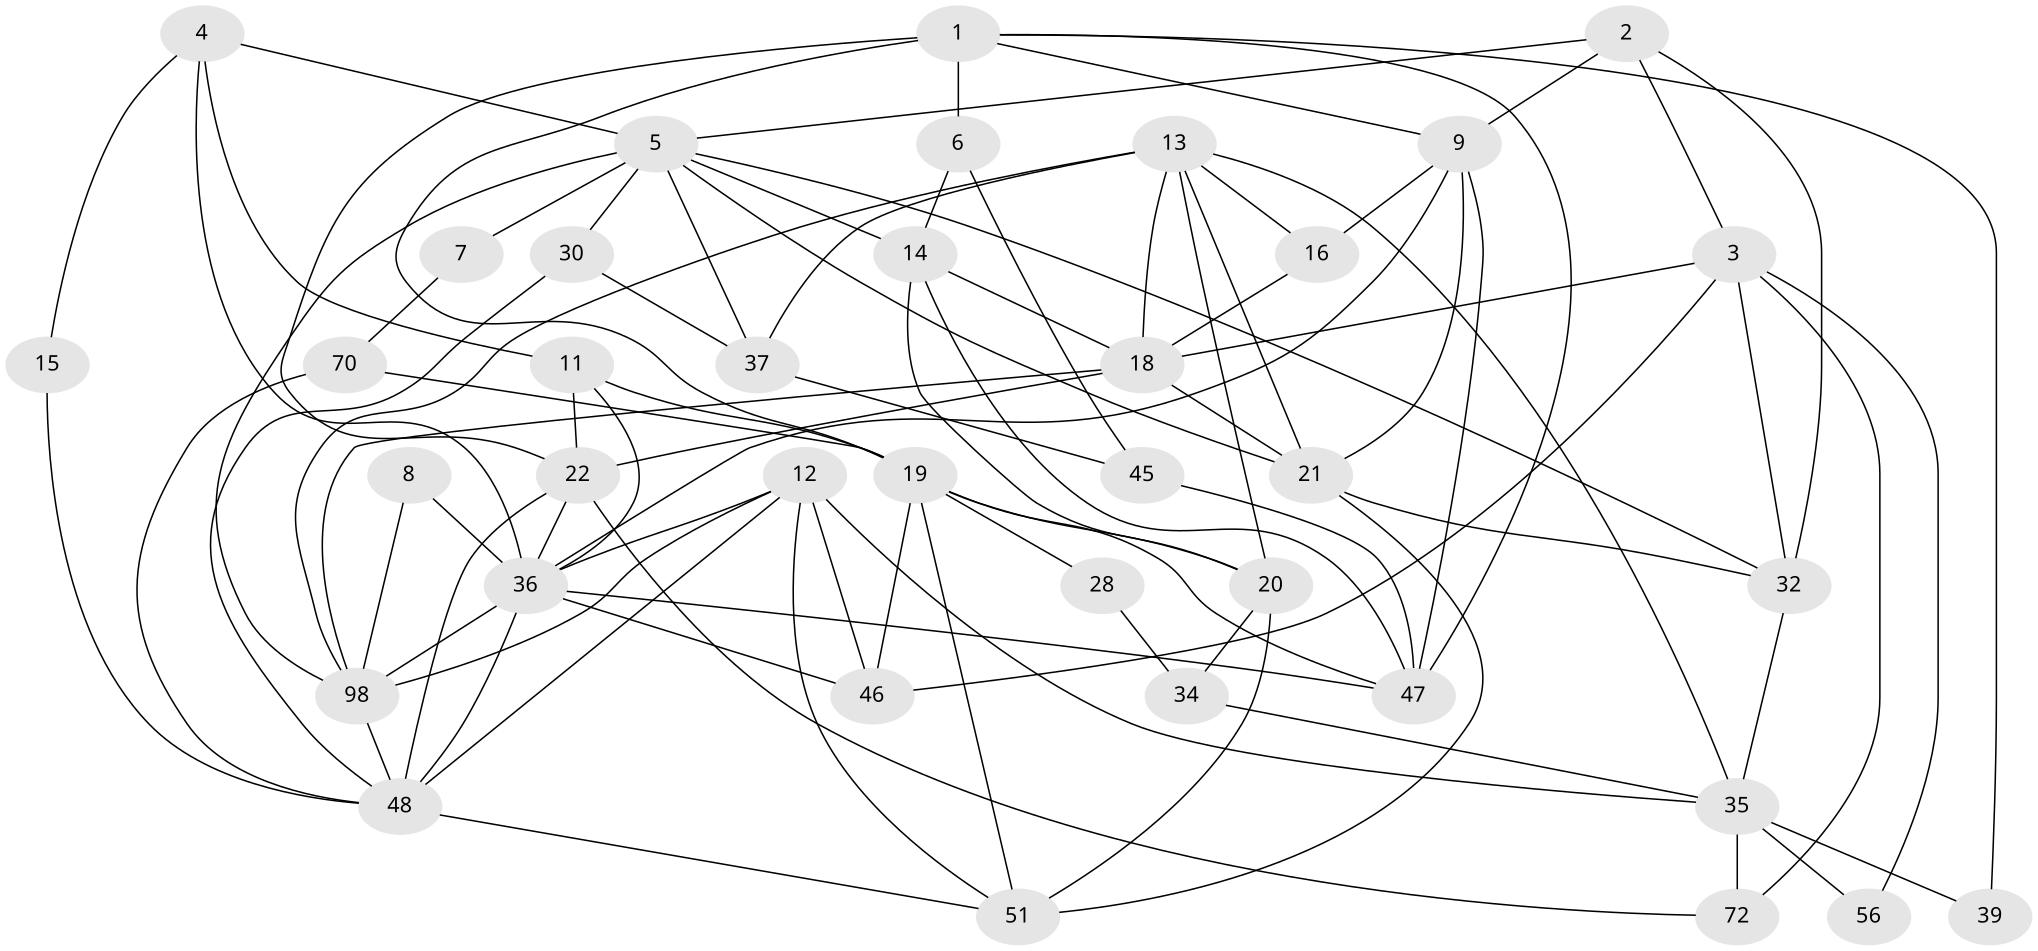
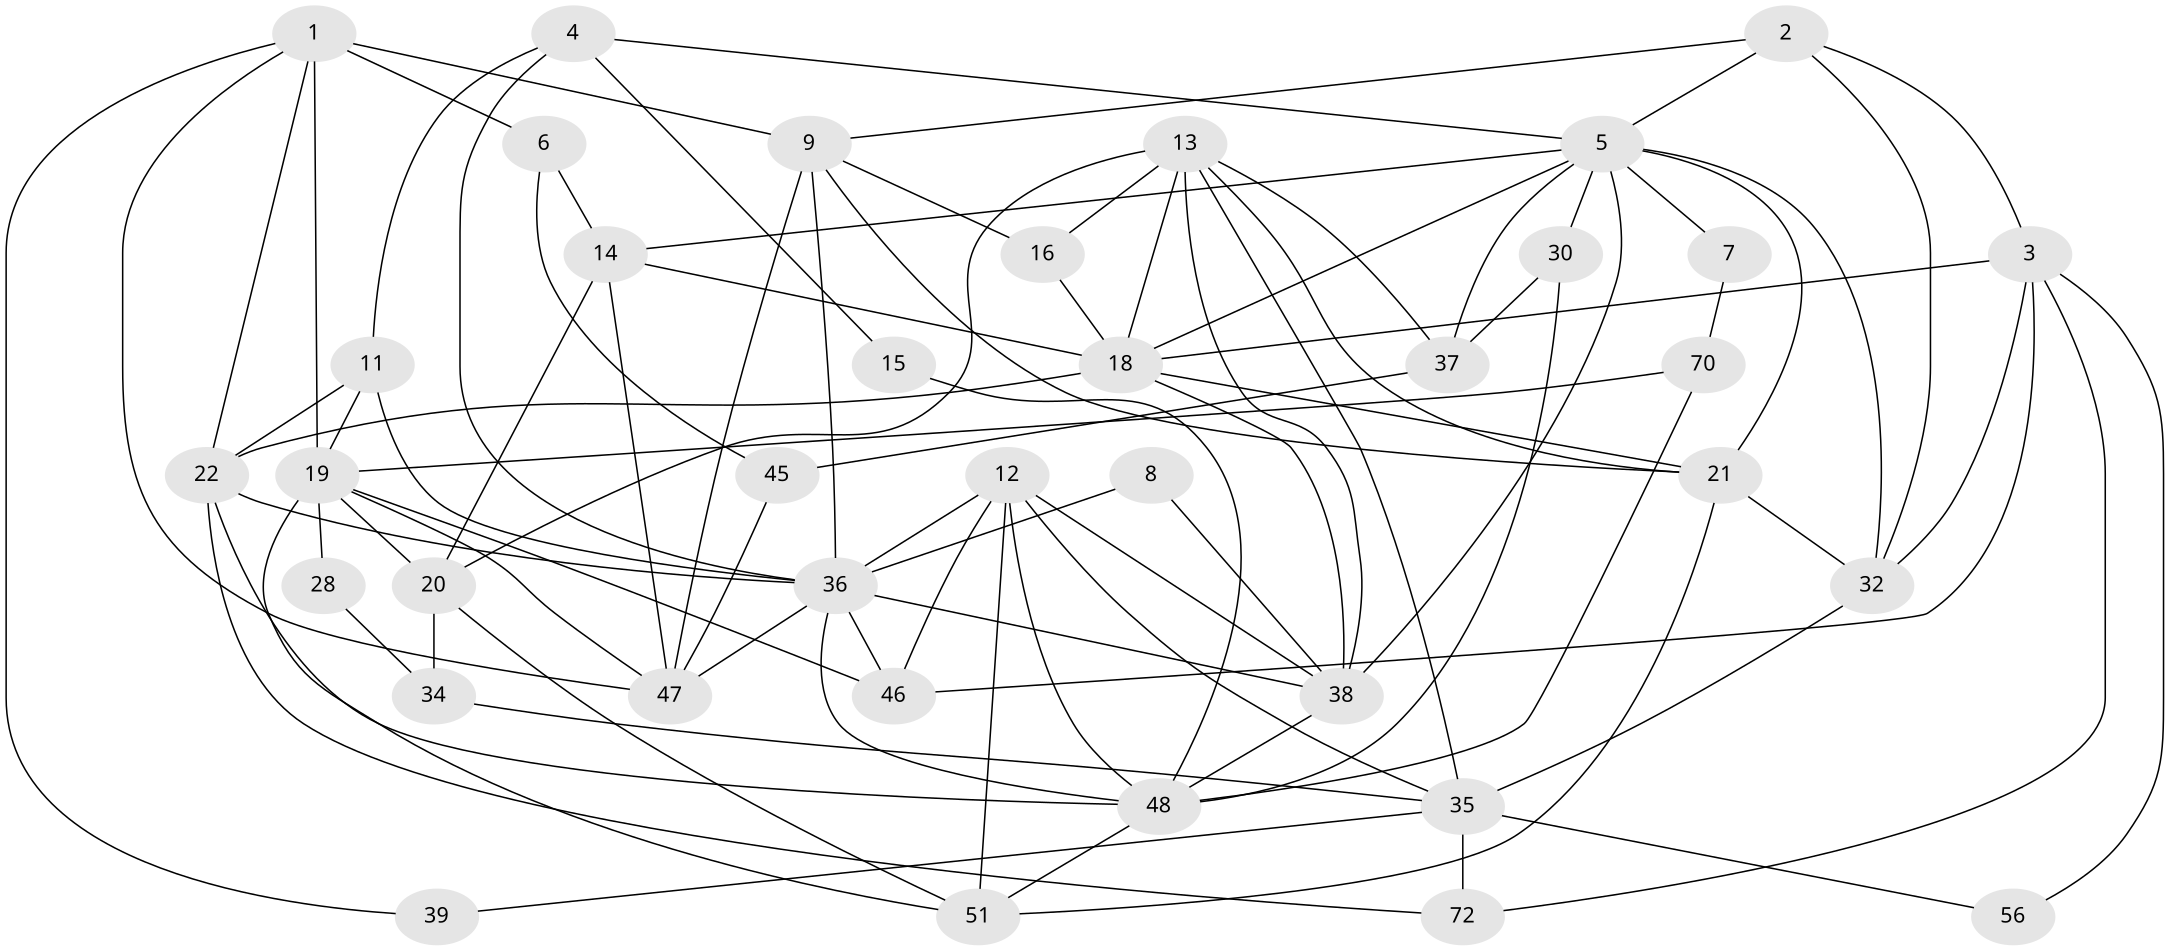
edge "5" -- "18": added
node "98": label "98" -> "38"
